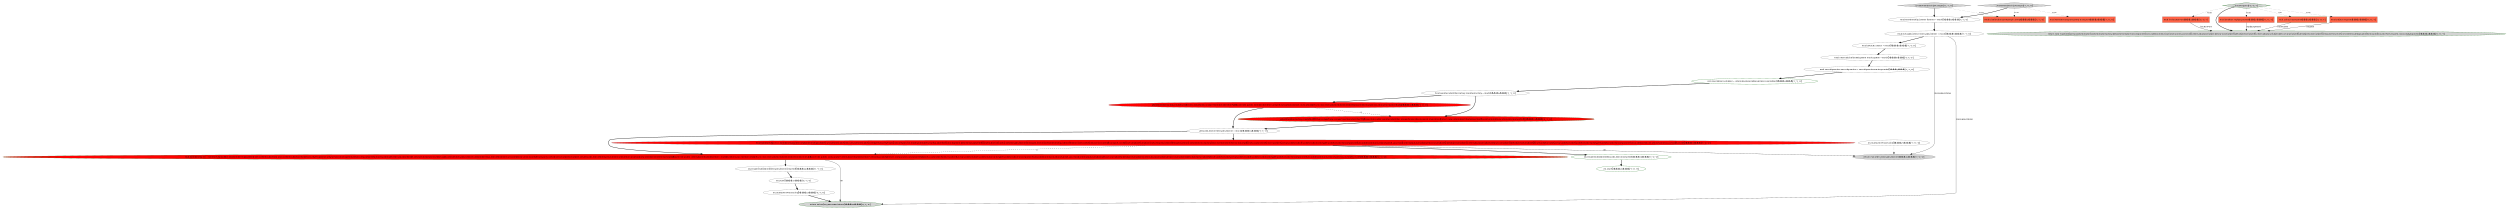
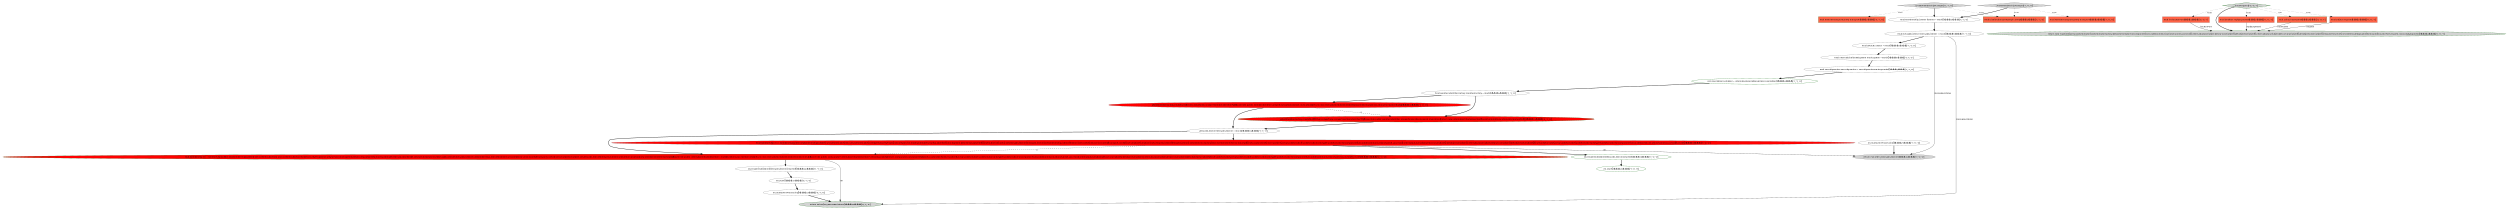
node "final RemoteTransportConfig transport@@@2@@@['0', '1', '0']": added
edge "m1.startEventProcessing()@@@24@@@['1', '0', '0']" -> "return Pair.of(m1,messageListener)@@@25@@@['1', '0', '0']": style dotted -> bold
